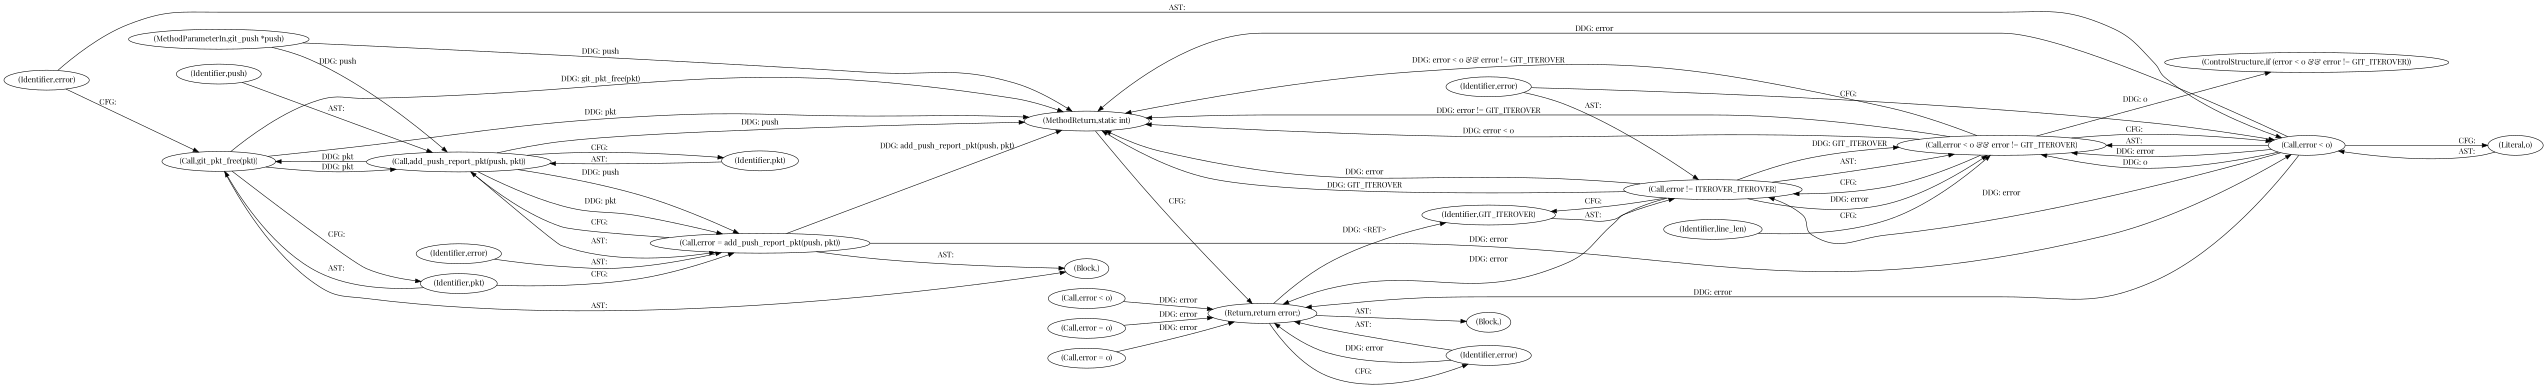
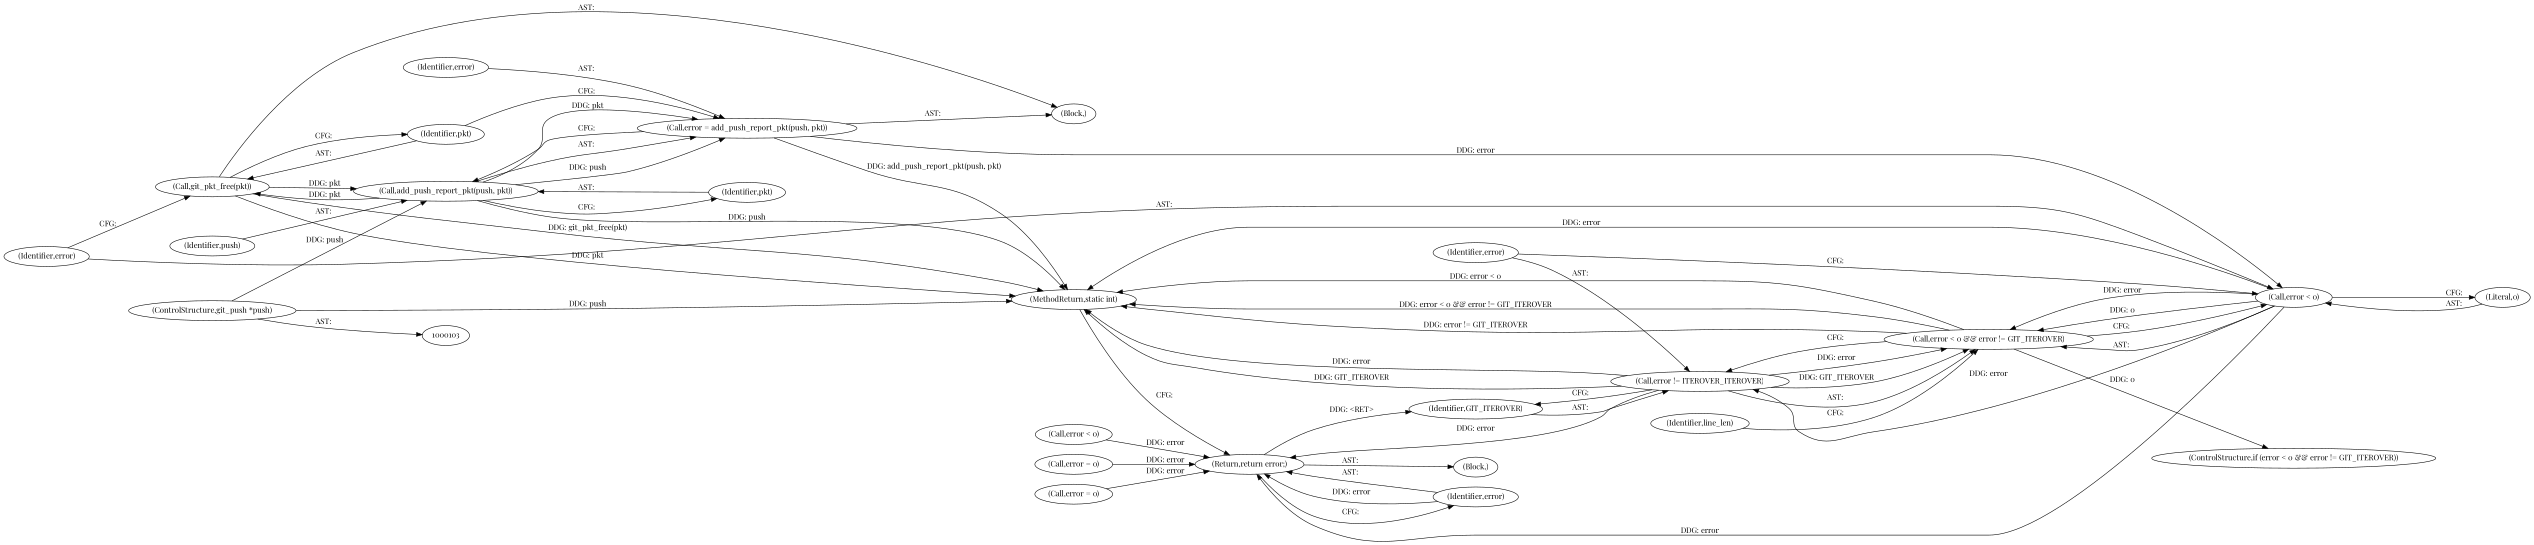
node "(MethodParameterIn,git_push *push)": label "(MethodParameterIn,git_push *push)" -> "(ControlStructure,git_push *push)"
node "1000103": added
